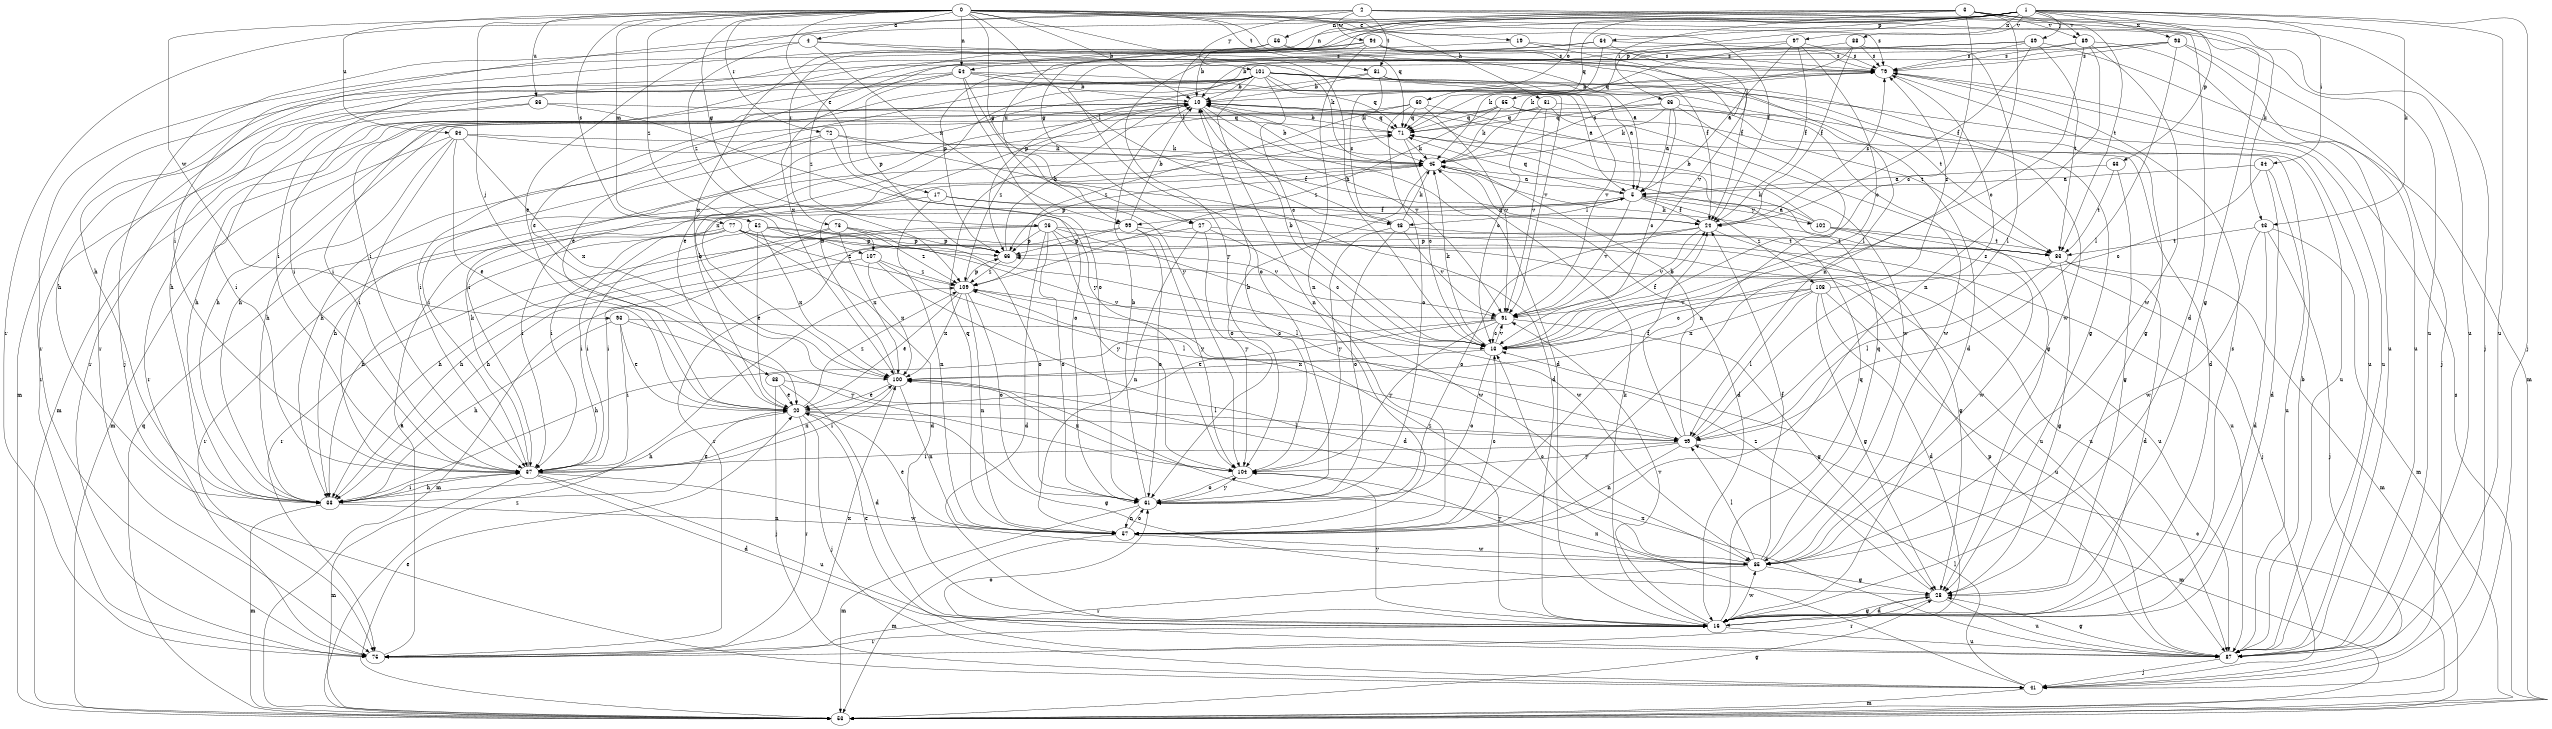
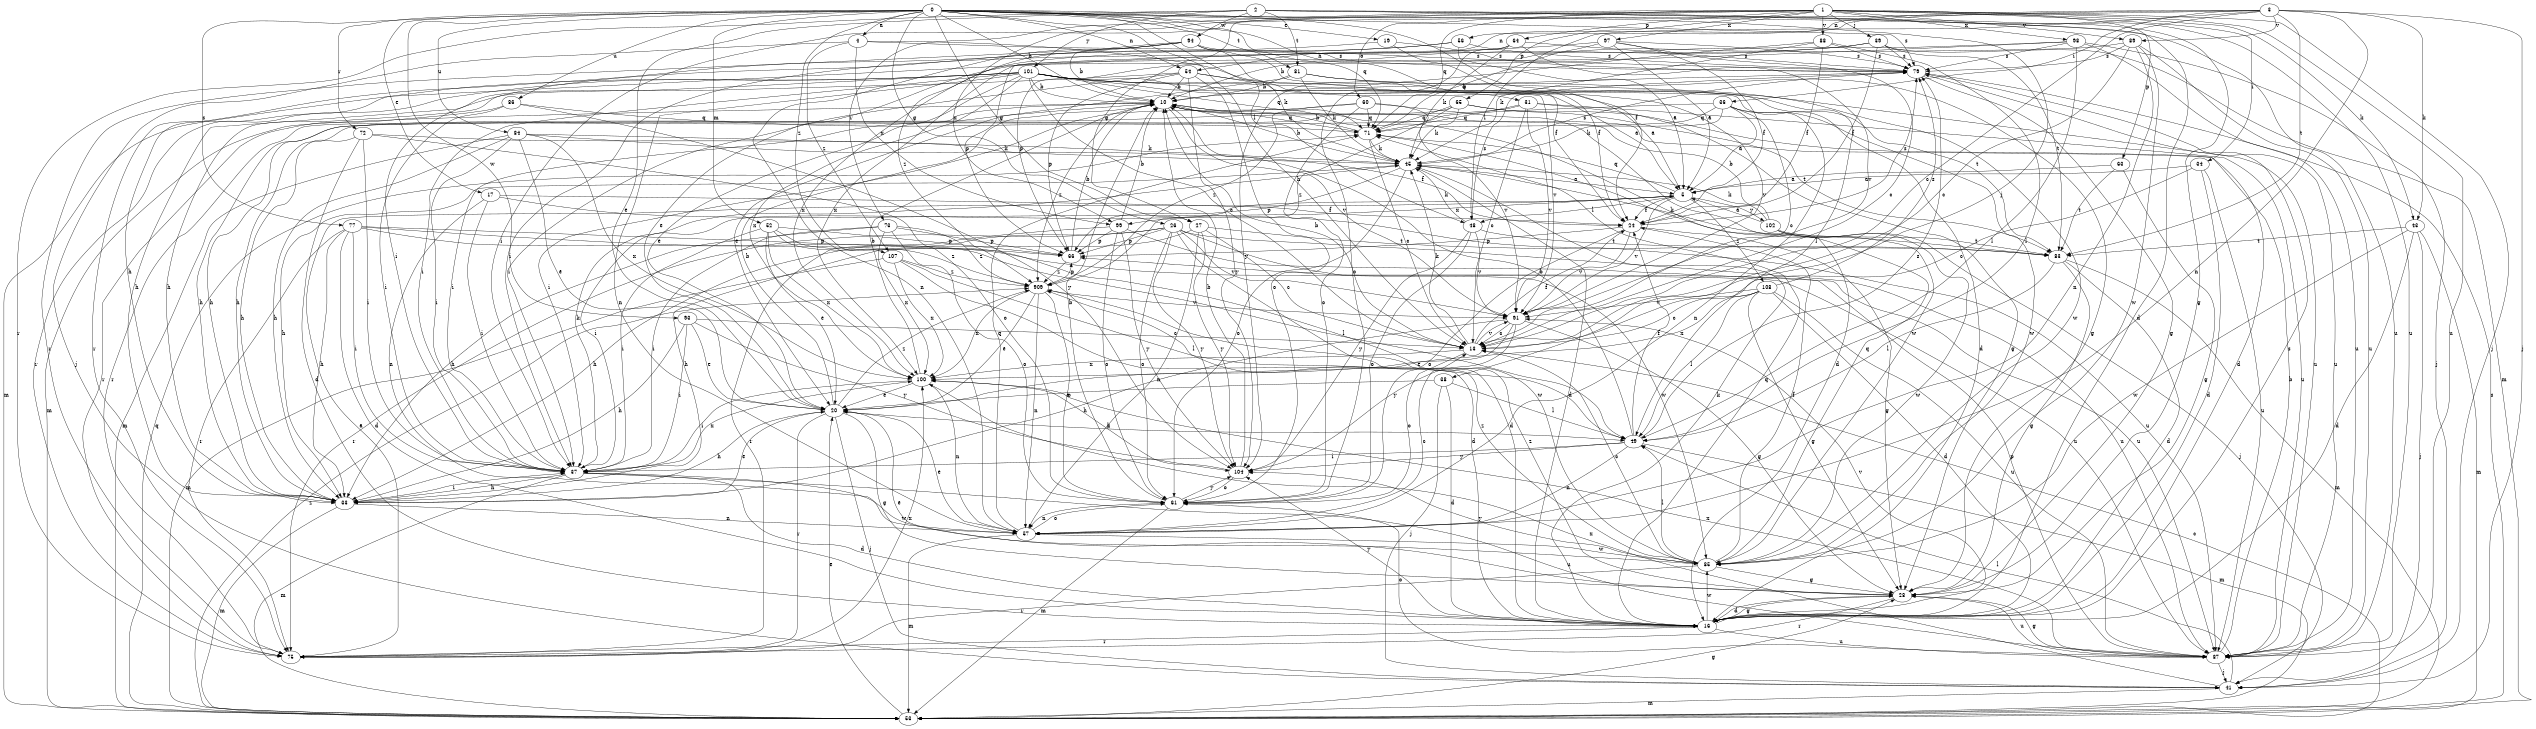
node "109": label "109" -> "909"
edge "16" -> "20": now "28" -> "20"
